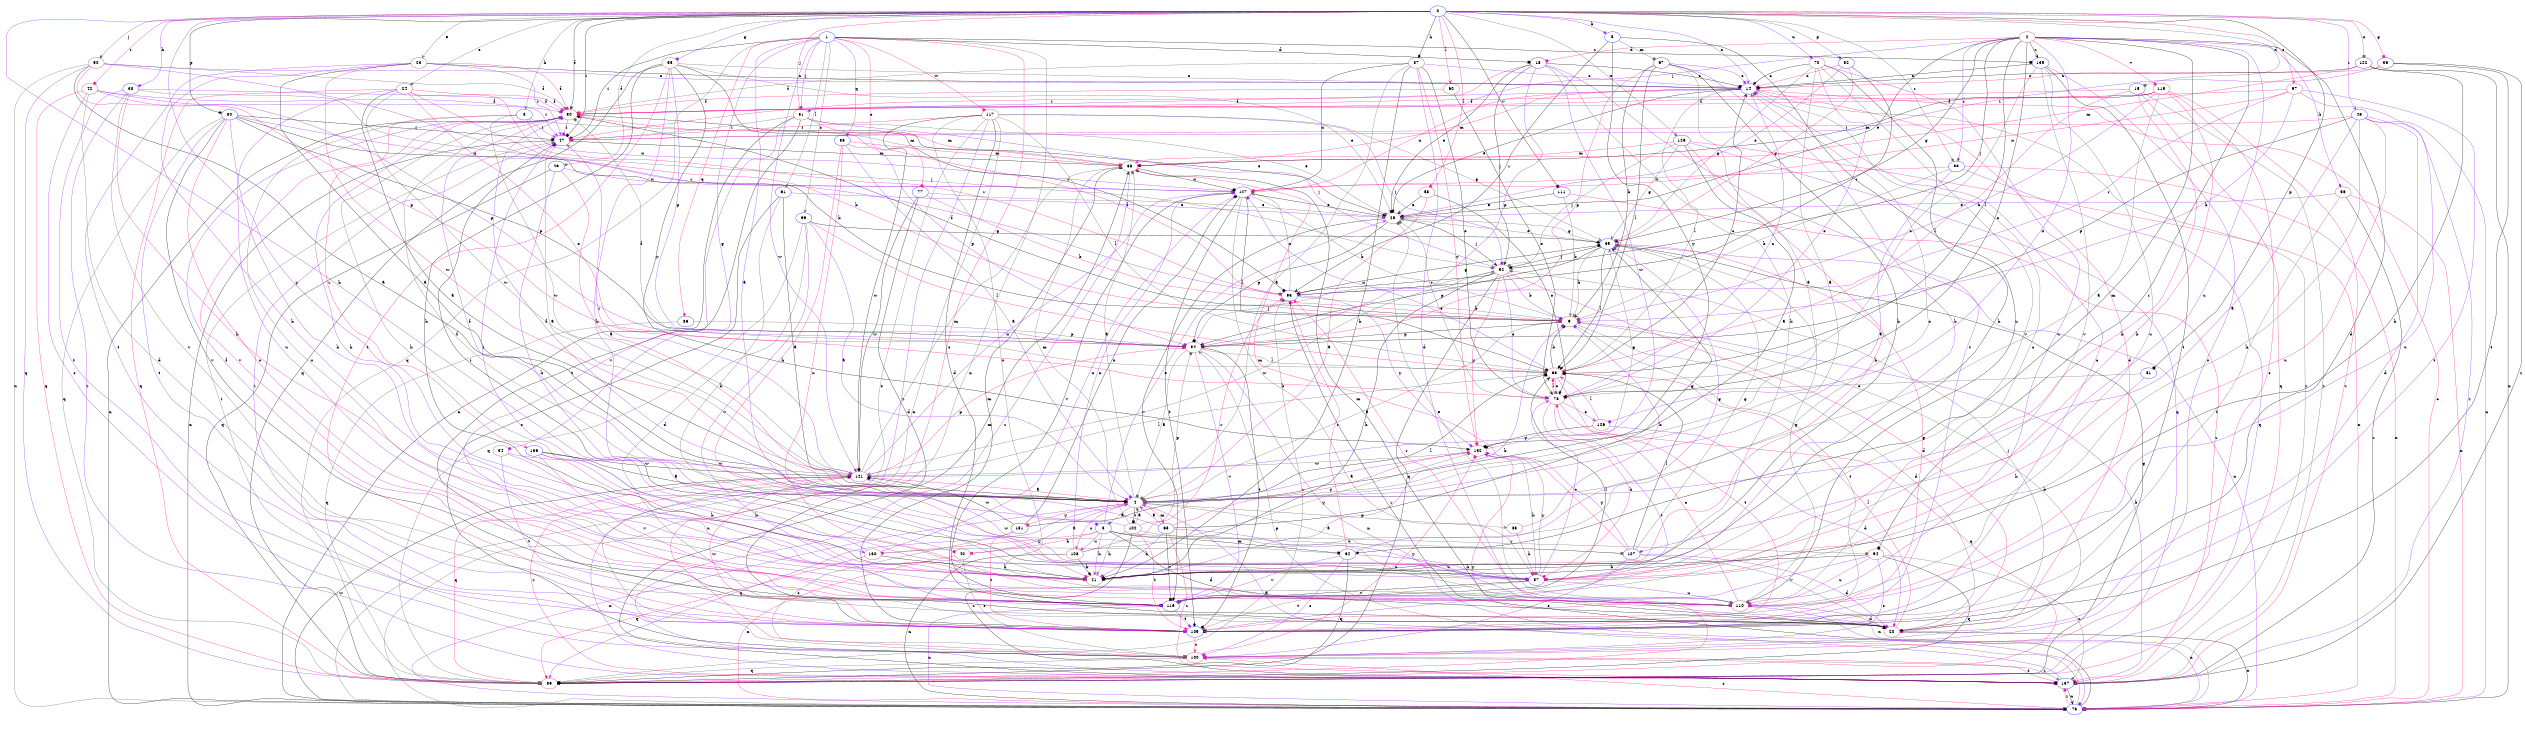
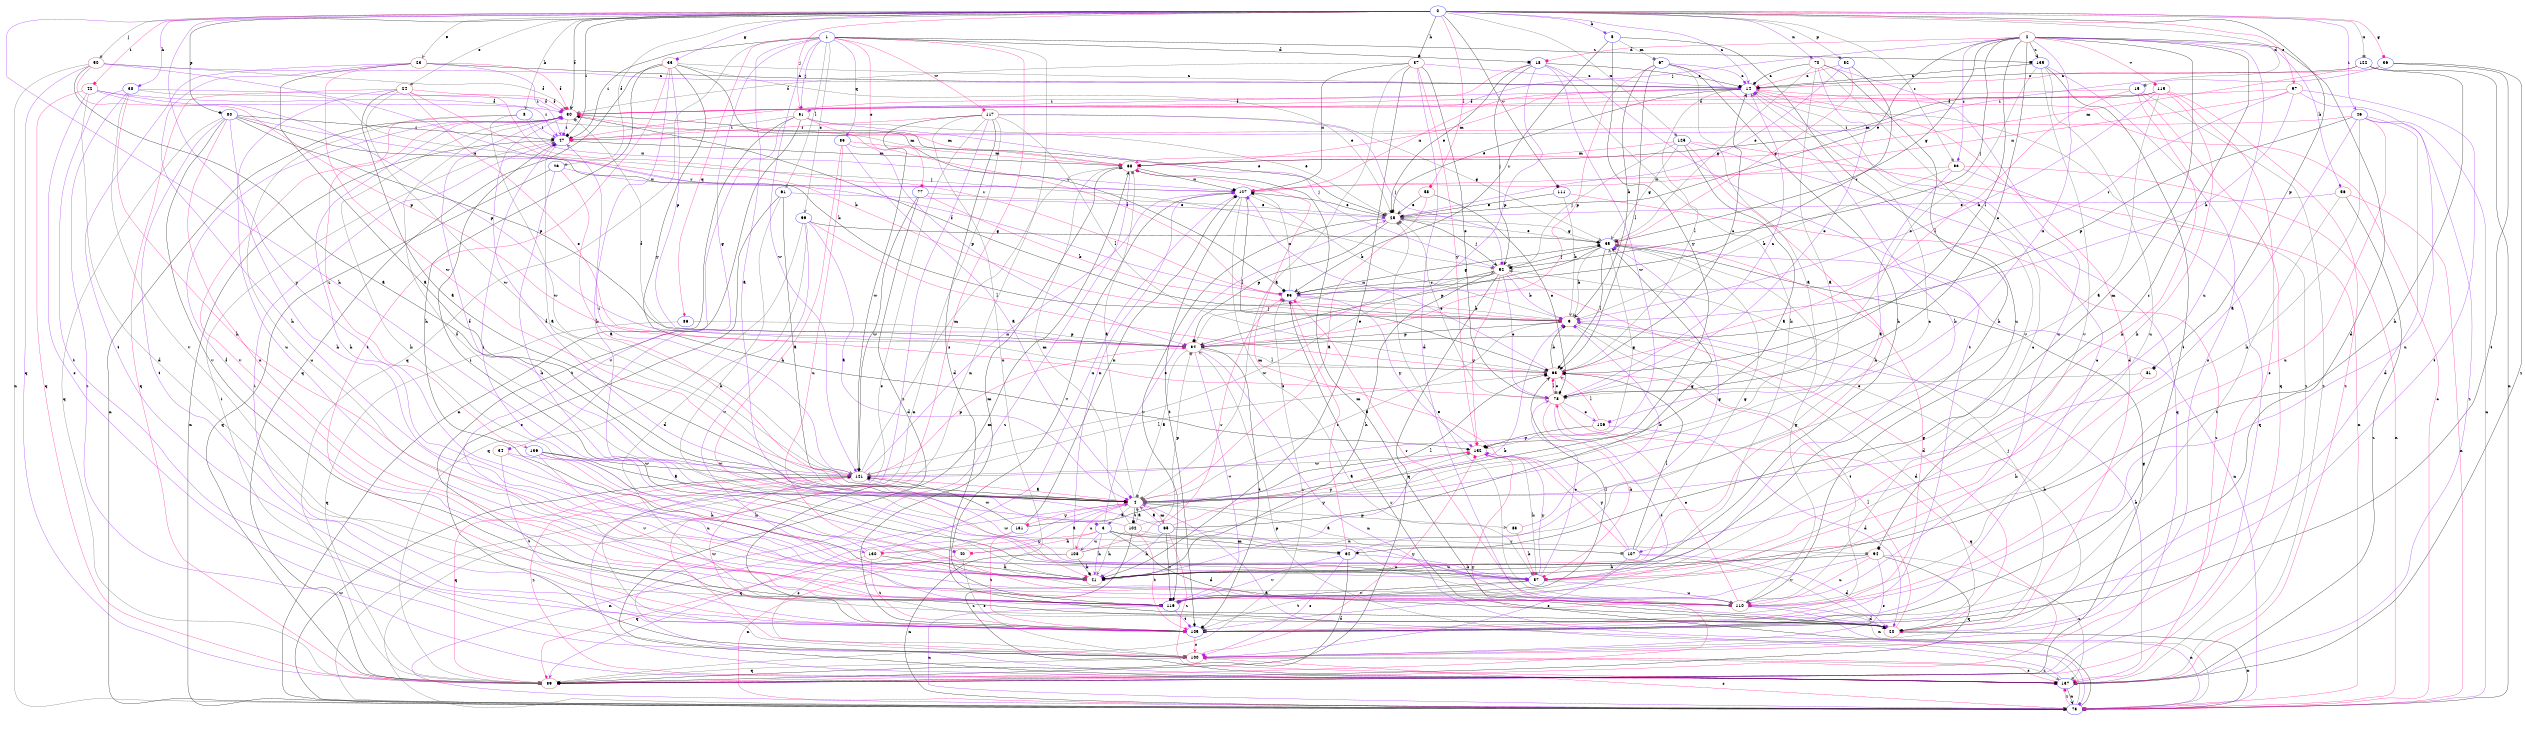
node "60": removed
node "93": color blue -> brown
edge "127" -> "25": reversed
edge "37" -> "41": label "h" -> "e"
node "81": color blue -> brown
edge "63" -> "105": now "130" -> "105"
edge "64" -> "89": label "q" -> "f"
